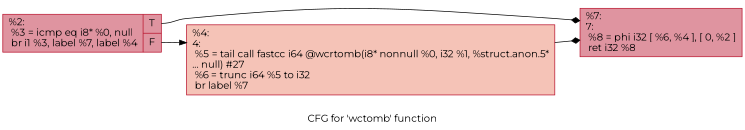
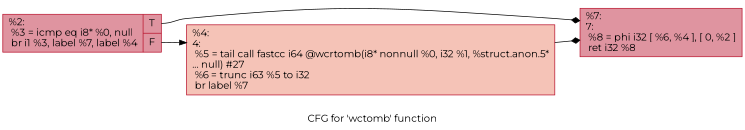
node "%4:": text "%6 = trunc i64 %5 to i32" -> "%6 = trunc i63 %5 to i32"
